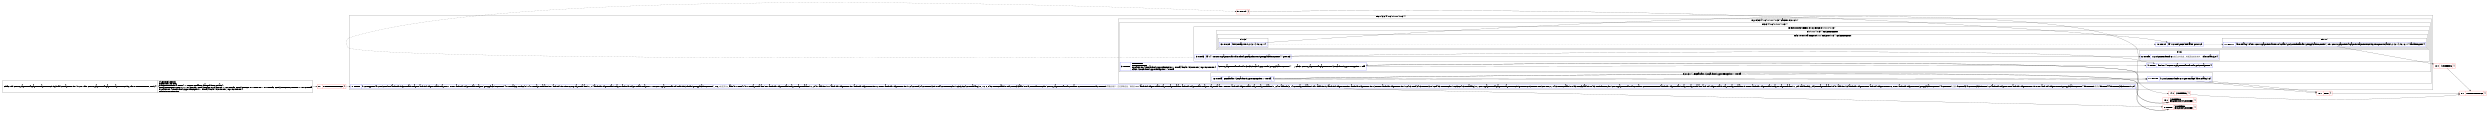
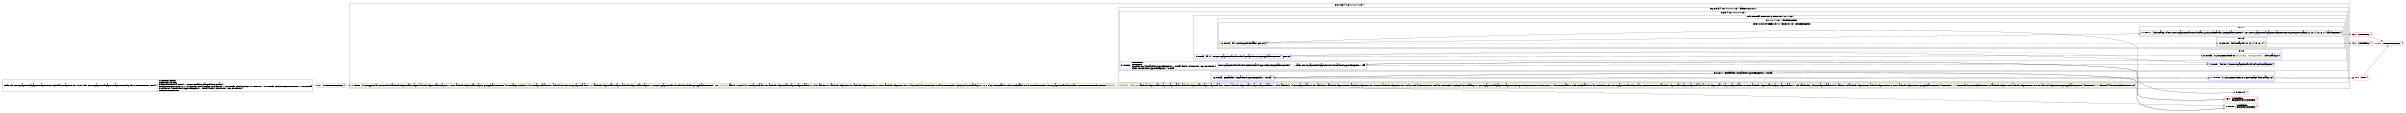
edge "13: 0x0129" -> "10: 0x010f": reversed
node "3: 0x00e0": text "NEEDED_LEAVE" -> "TRY_LEAVE"
edge "16: 0x00ff" -> "15: ?": reversed
